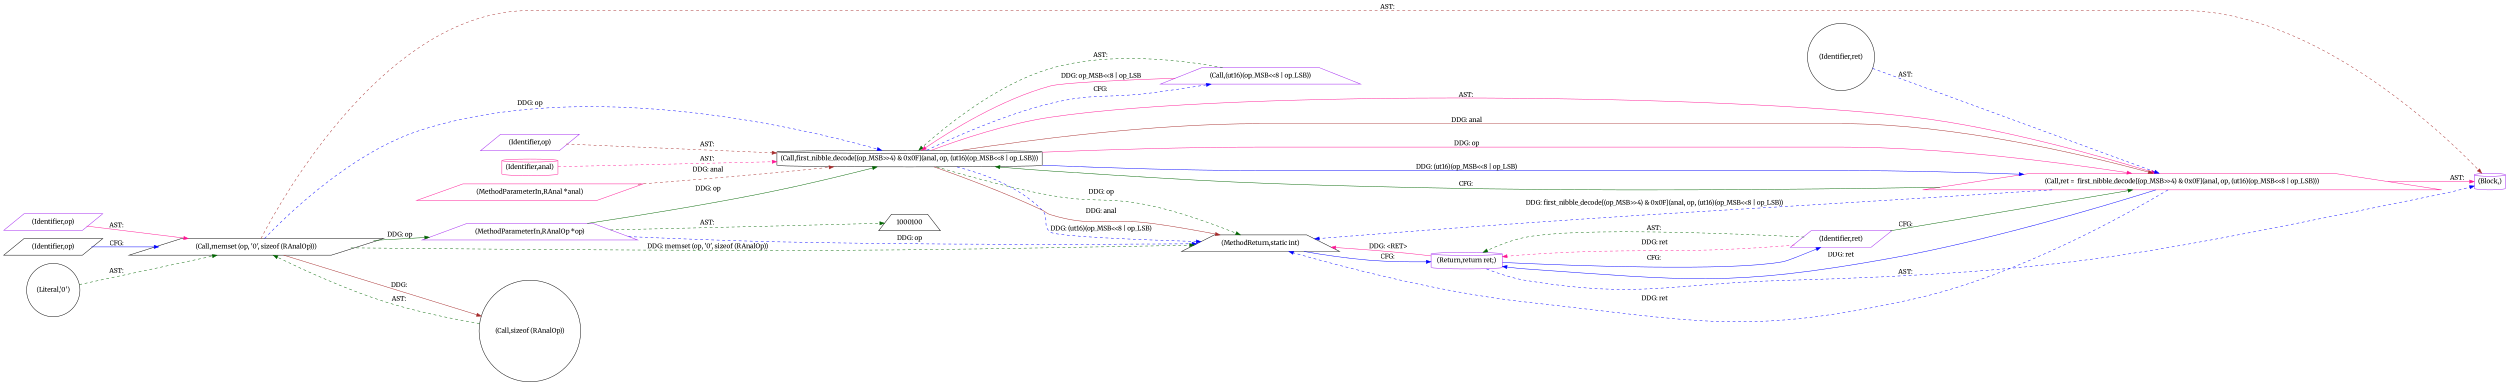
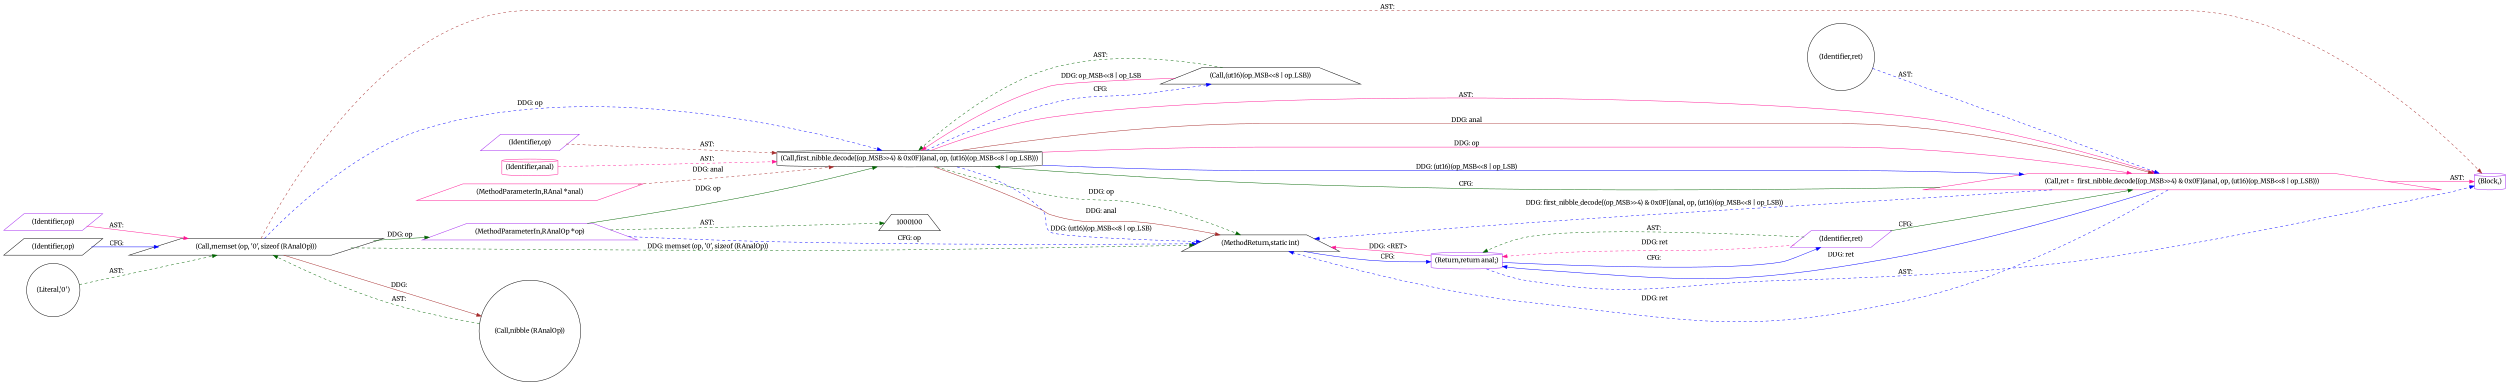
node "(Call,(ut16)(op_MSB<<8 | op_LSB))": color purple -> black
edge "(MethodParameterIn,RAnalOp *op)" -> "(MethodReturn,static int)": label "DDG: op" -> "CFG: op"
node "(Return,return ret;)": label "(Return,return ret;)" -> "(Return,return anal;)"
node "(Call,sizeof (RAnalOp))": label "(Call,sizeof (RAnalOp))" -> "(Call,nibble (RAnalOp))"
